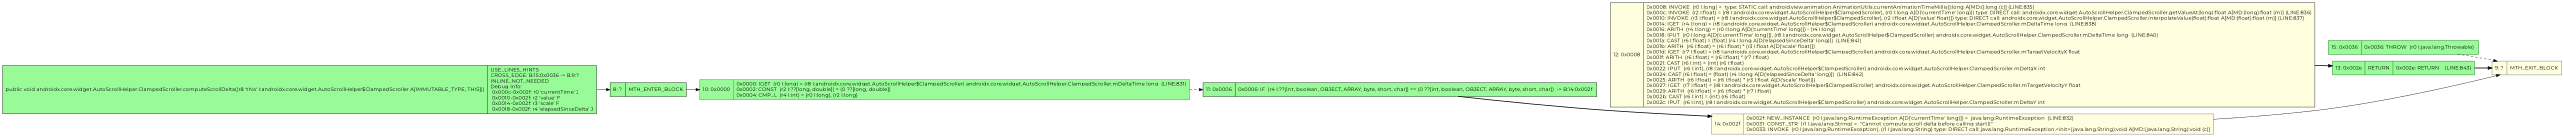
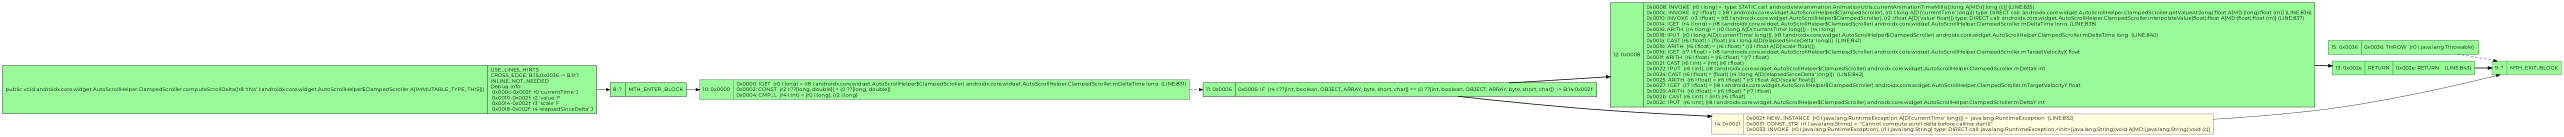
node "12: 0x0008": fillcolor lightyellow -> palegreen
node "9: ?": fillcolor lightyellow -> palegreen
edge "11: 0x0006" -> "12: 0x0008": added
